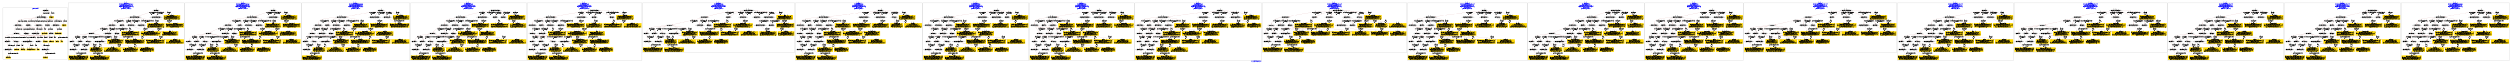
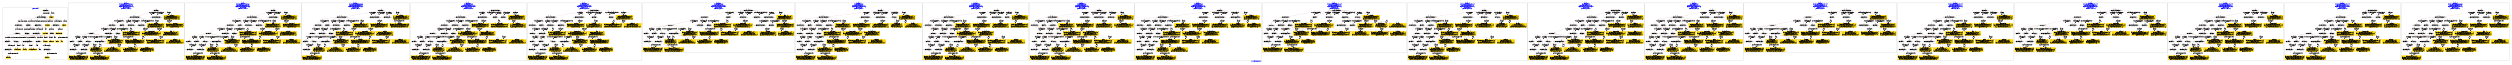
node "description": fillcolor lightgray -> gold
node "Person_URI": label "Person_URI" -> "Nationality_URI"
node "name": fillcolor gold -> lightgray
